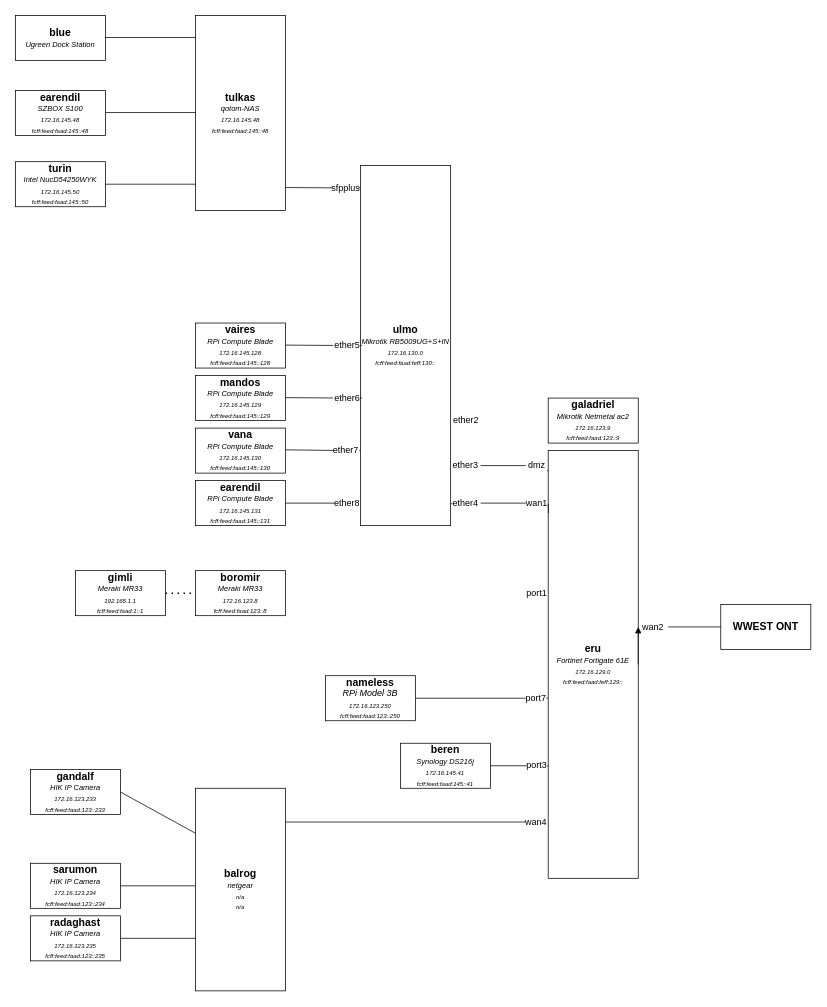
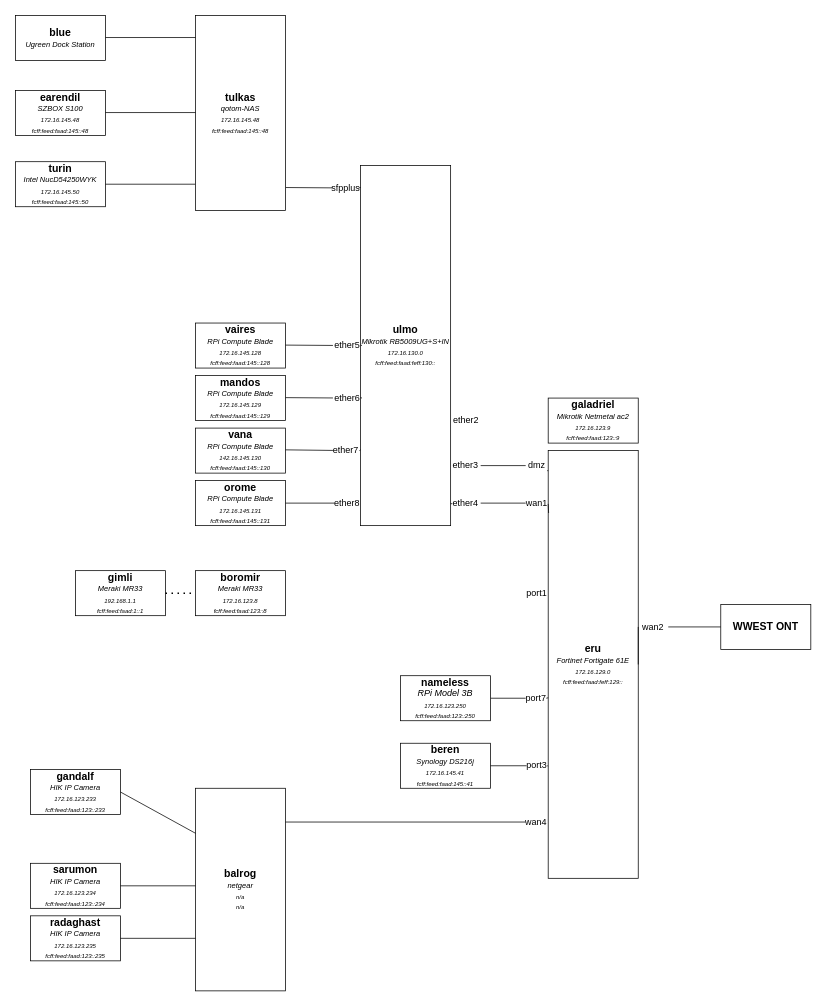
node "vana RPi Compute Blade 172.16.145.130 fcff:feed:faad:145::130": label "vana RPi Compute Blade 172.16.145.130 fcff:feed:faad:145::130" -> "vana RPi Compute Blade 142.16.145.130 fcff:feed:faad:145::130"
node "earendil RPi Compute Blade 172.16.145.131 fcff:feed:faad:145::131": label "earendil RPi Compute Blade 172.16.145.131 fcff:feed:faad:145::131" -> "orome RPi Compute Blade 172.16.145.131 fcff:feed:faad:145::131"
edge "eru Fortinet Fortigate 61E 172.16.129.0 fcff:feed:faad:feff:129::" -> "wan2": arrowhead block -> none
node "nameless RPi Model 3B 172.16.123.250 fcff:feed:faad:123::250": moved (370, 698) -> (445, 698)
